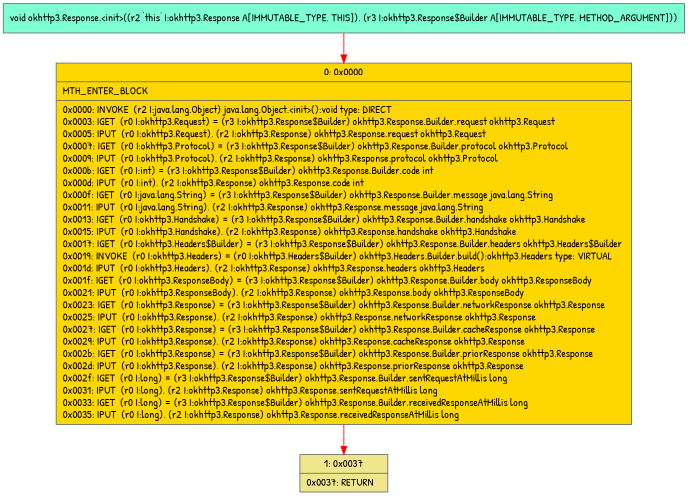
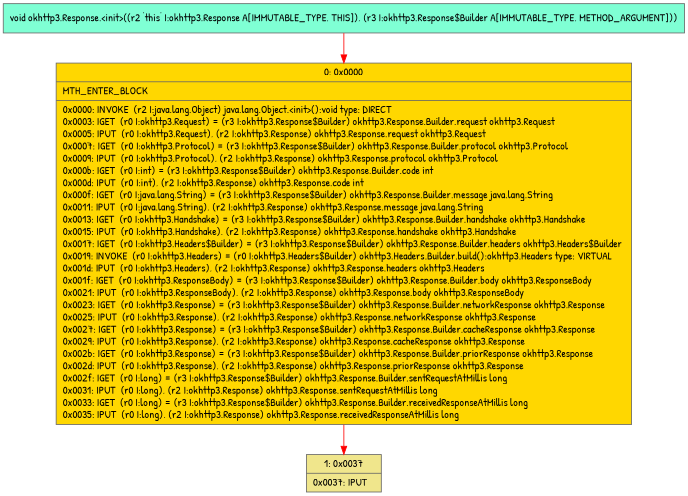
node "1: 0x0037": text "0x0037: RETURN" -> "0x0037: IPUT"
